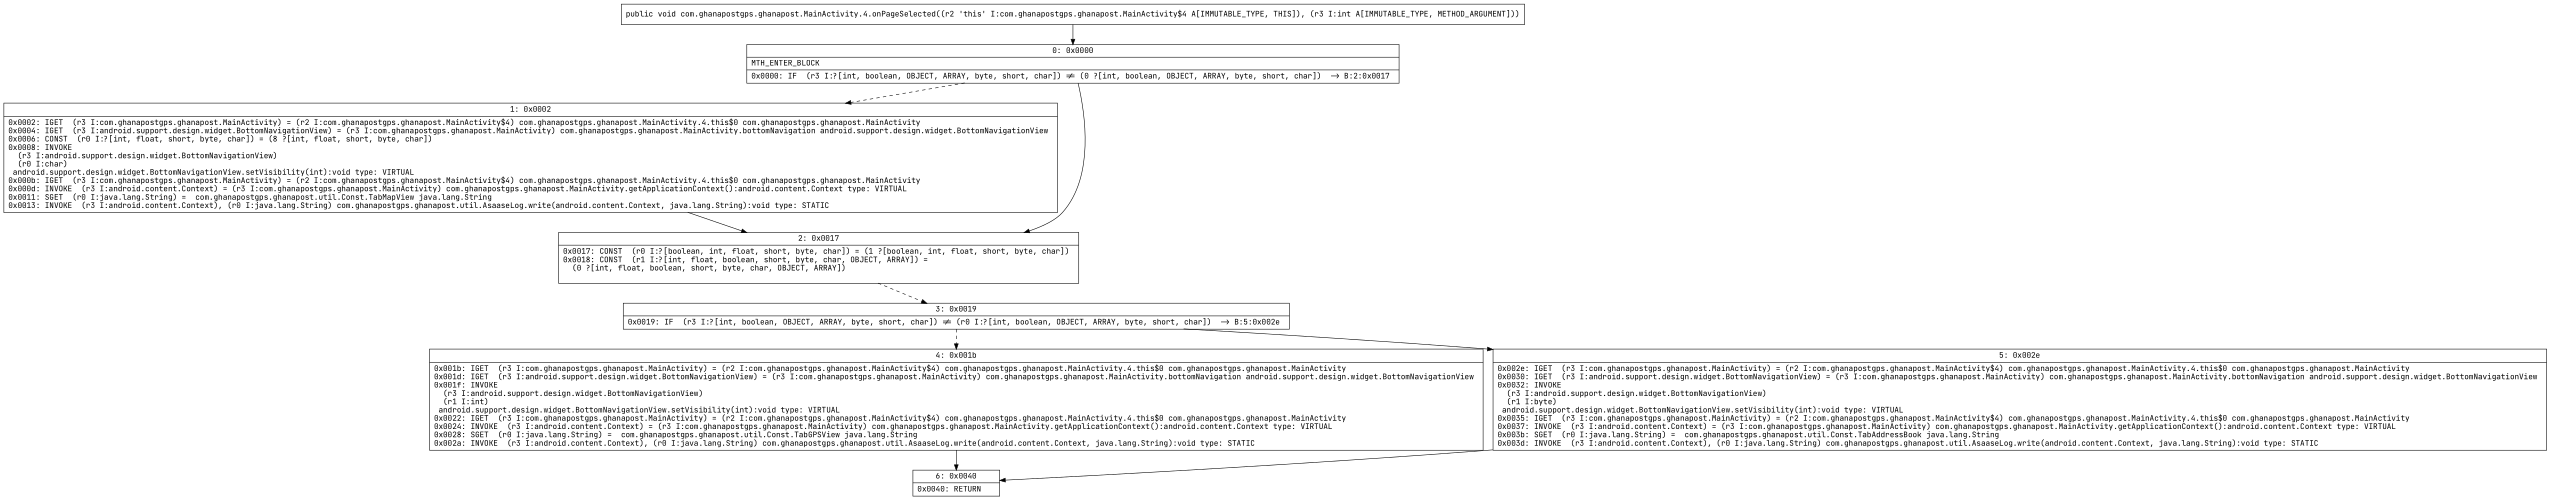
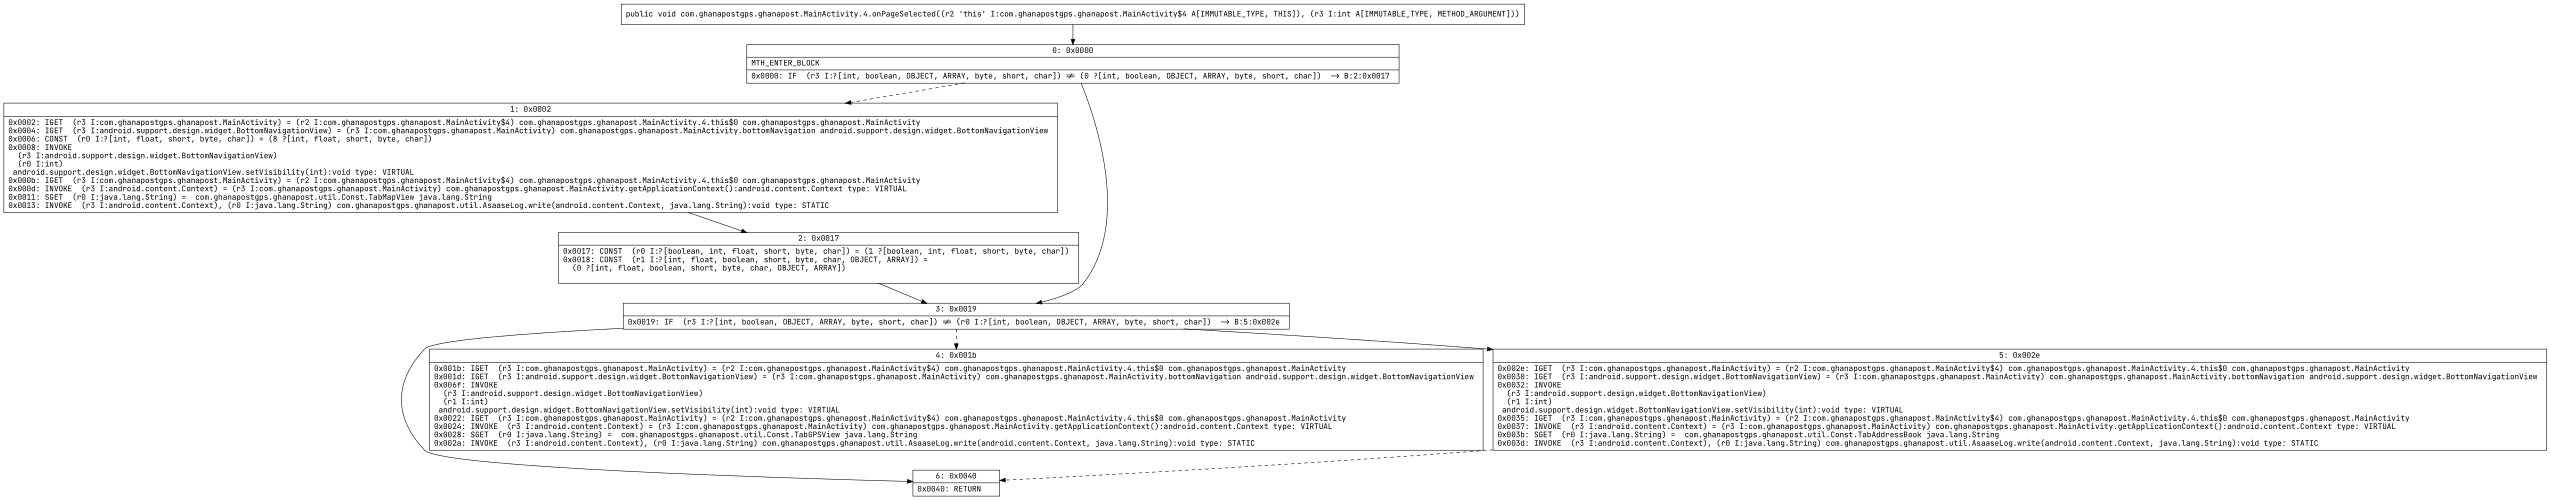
node "1: 0x0002": text "(r0 I:char)" -> "(r0 I:int)"
edge "0: 0x0000" -> "2: 0x0017": now "0: 0x0000" -> "3: 0x0019"
edge "2: 0x0017" -> "3: 0x0019": style dashed -> solid
node "4: 0x001b": text "0x001f: INVOKE" -> "0x006f: INVOKE"
node "5: 0x002e": text "(r1 I:byte)" -> "(r1 I:int)"
edge "4: 0x001b" -> "6: 0x0040": now "3: 0x0019" -> "6: 0x0040"
edge "5: 0x002e" -> "6: 0x0040": style solid -> dashed
